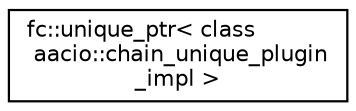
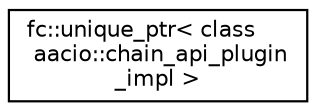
node "fc::unique_ptr< class aacio::chain_unique_plugin _impl >": label "fc::unique_ptr< class aacio::chain_unique_plugin _impl >" -> "fc::unique_ptr< class aacio::chain_api_plugin _impl >"
